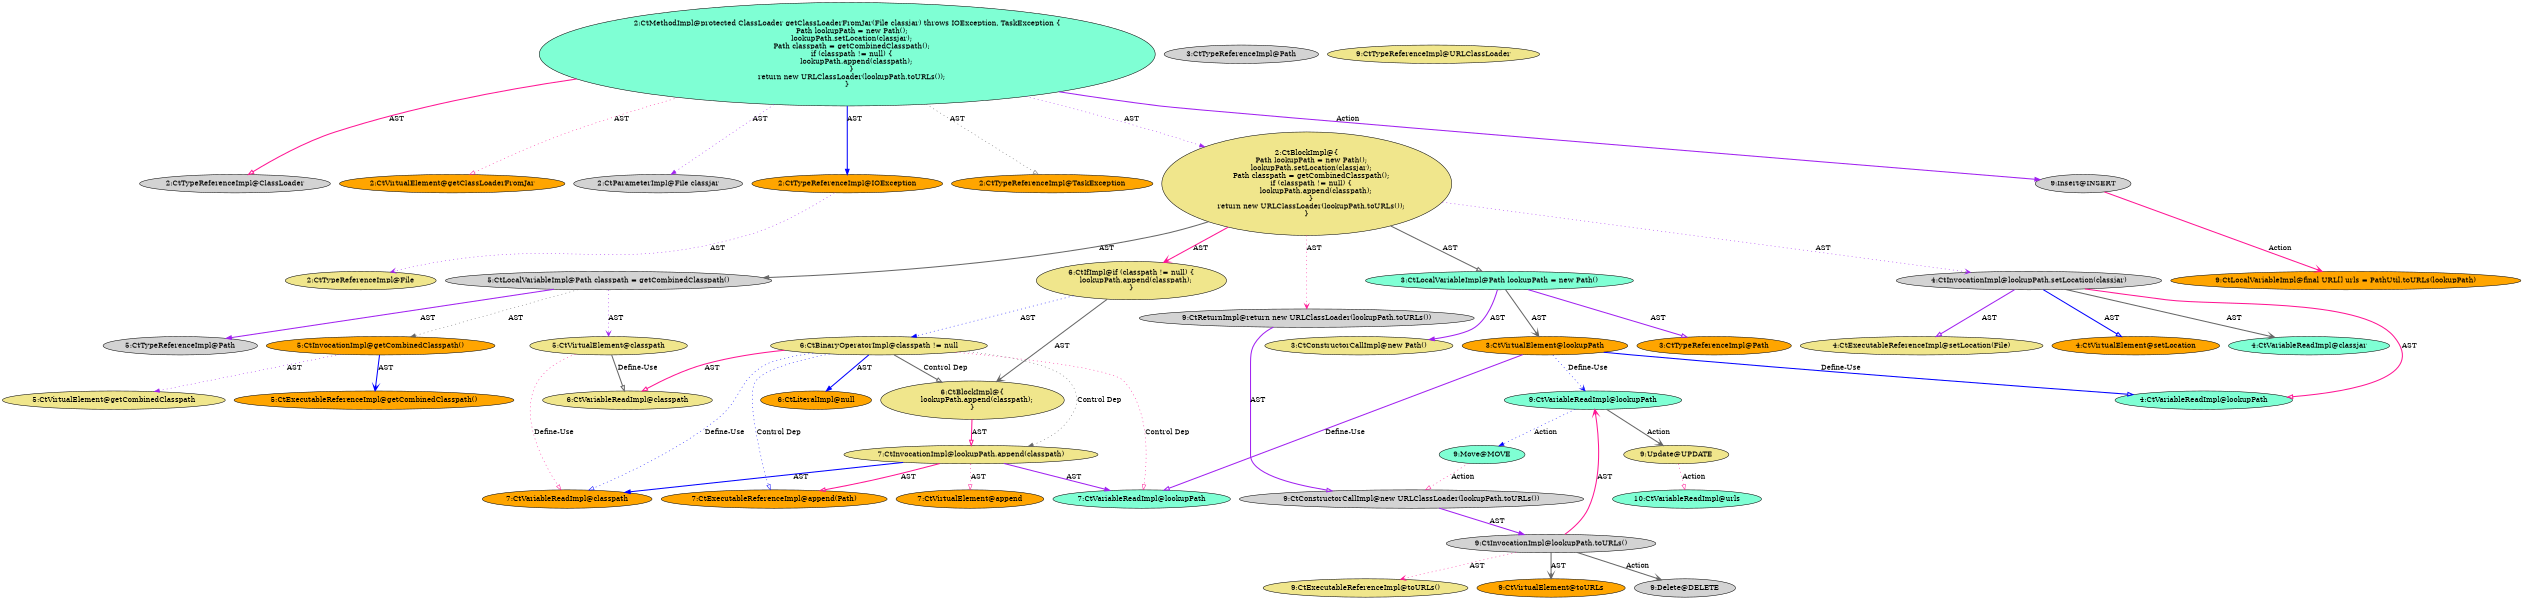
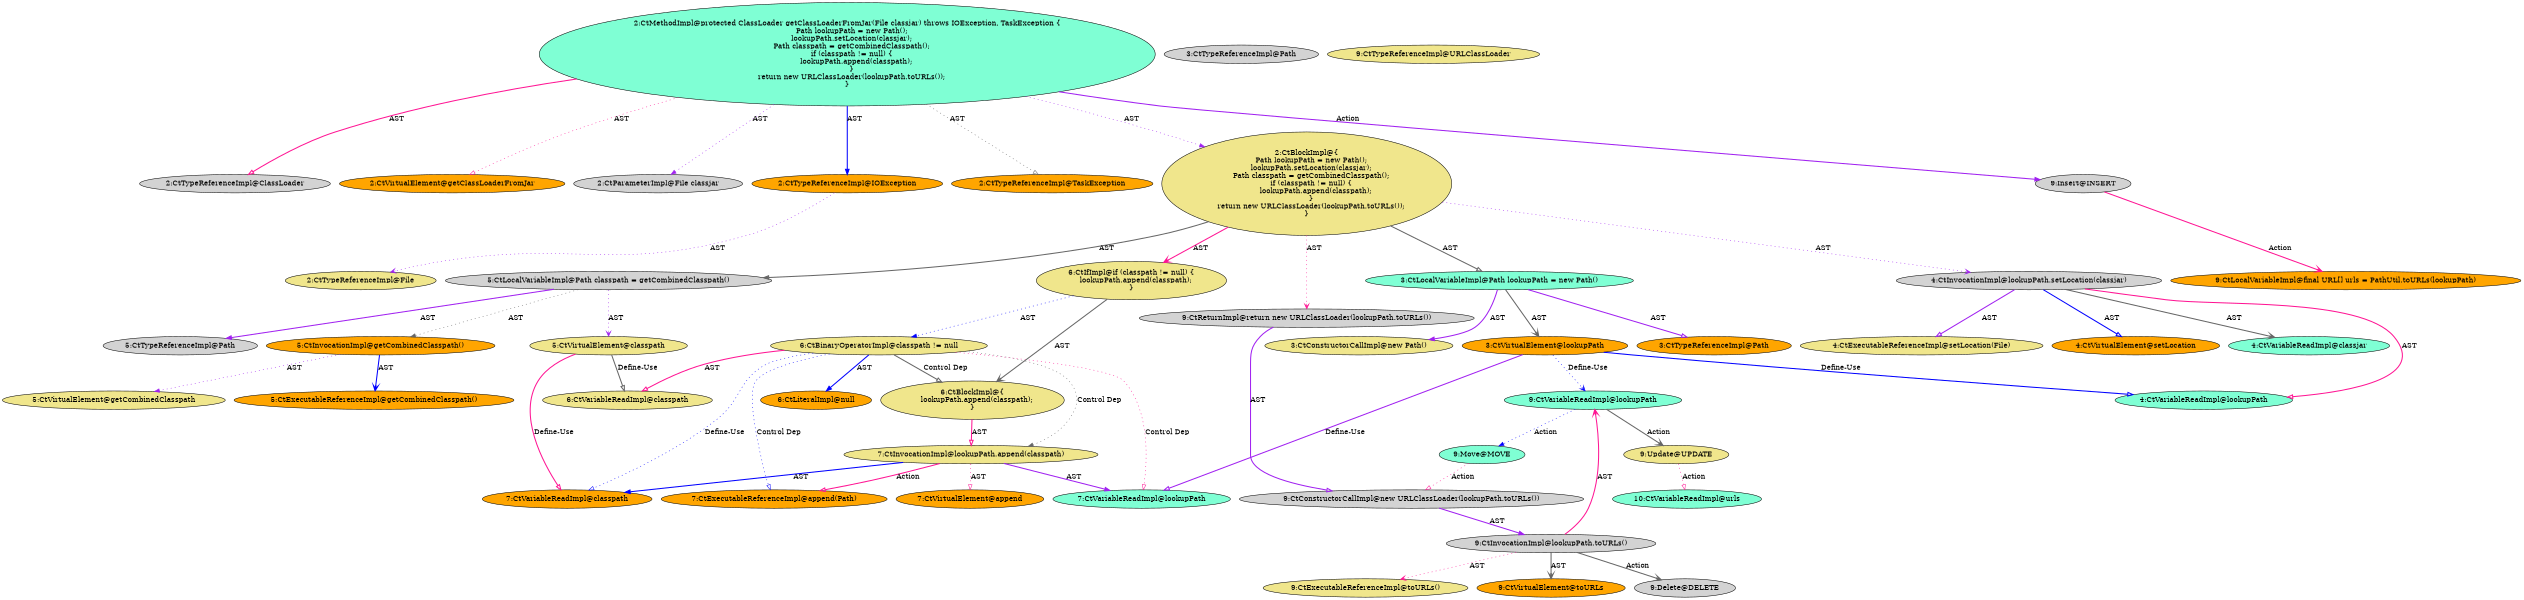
edge "5:CtVirtualElement@classpath" -> "7:CtVariableReadImpl@classpath": style dotted -> bold
edge "7:CtInvocationImpl@lookupPath.append(classpath)" -> "7:CtExecutableReferenceImpl@append(Path)": label "AST" -> "Action"
